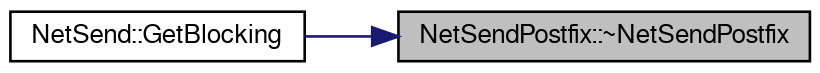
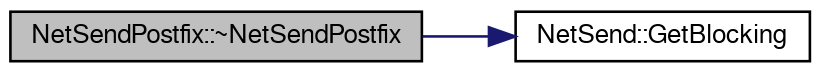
edge "NetSend::GetBlocking" -> "NetSendPostfix::~NetSendPostfix": reversed
